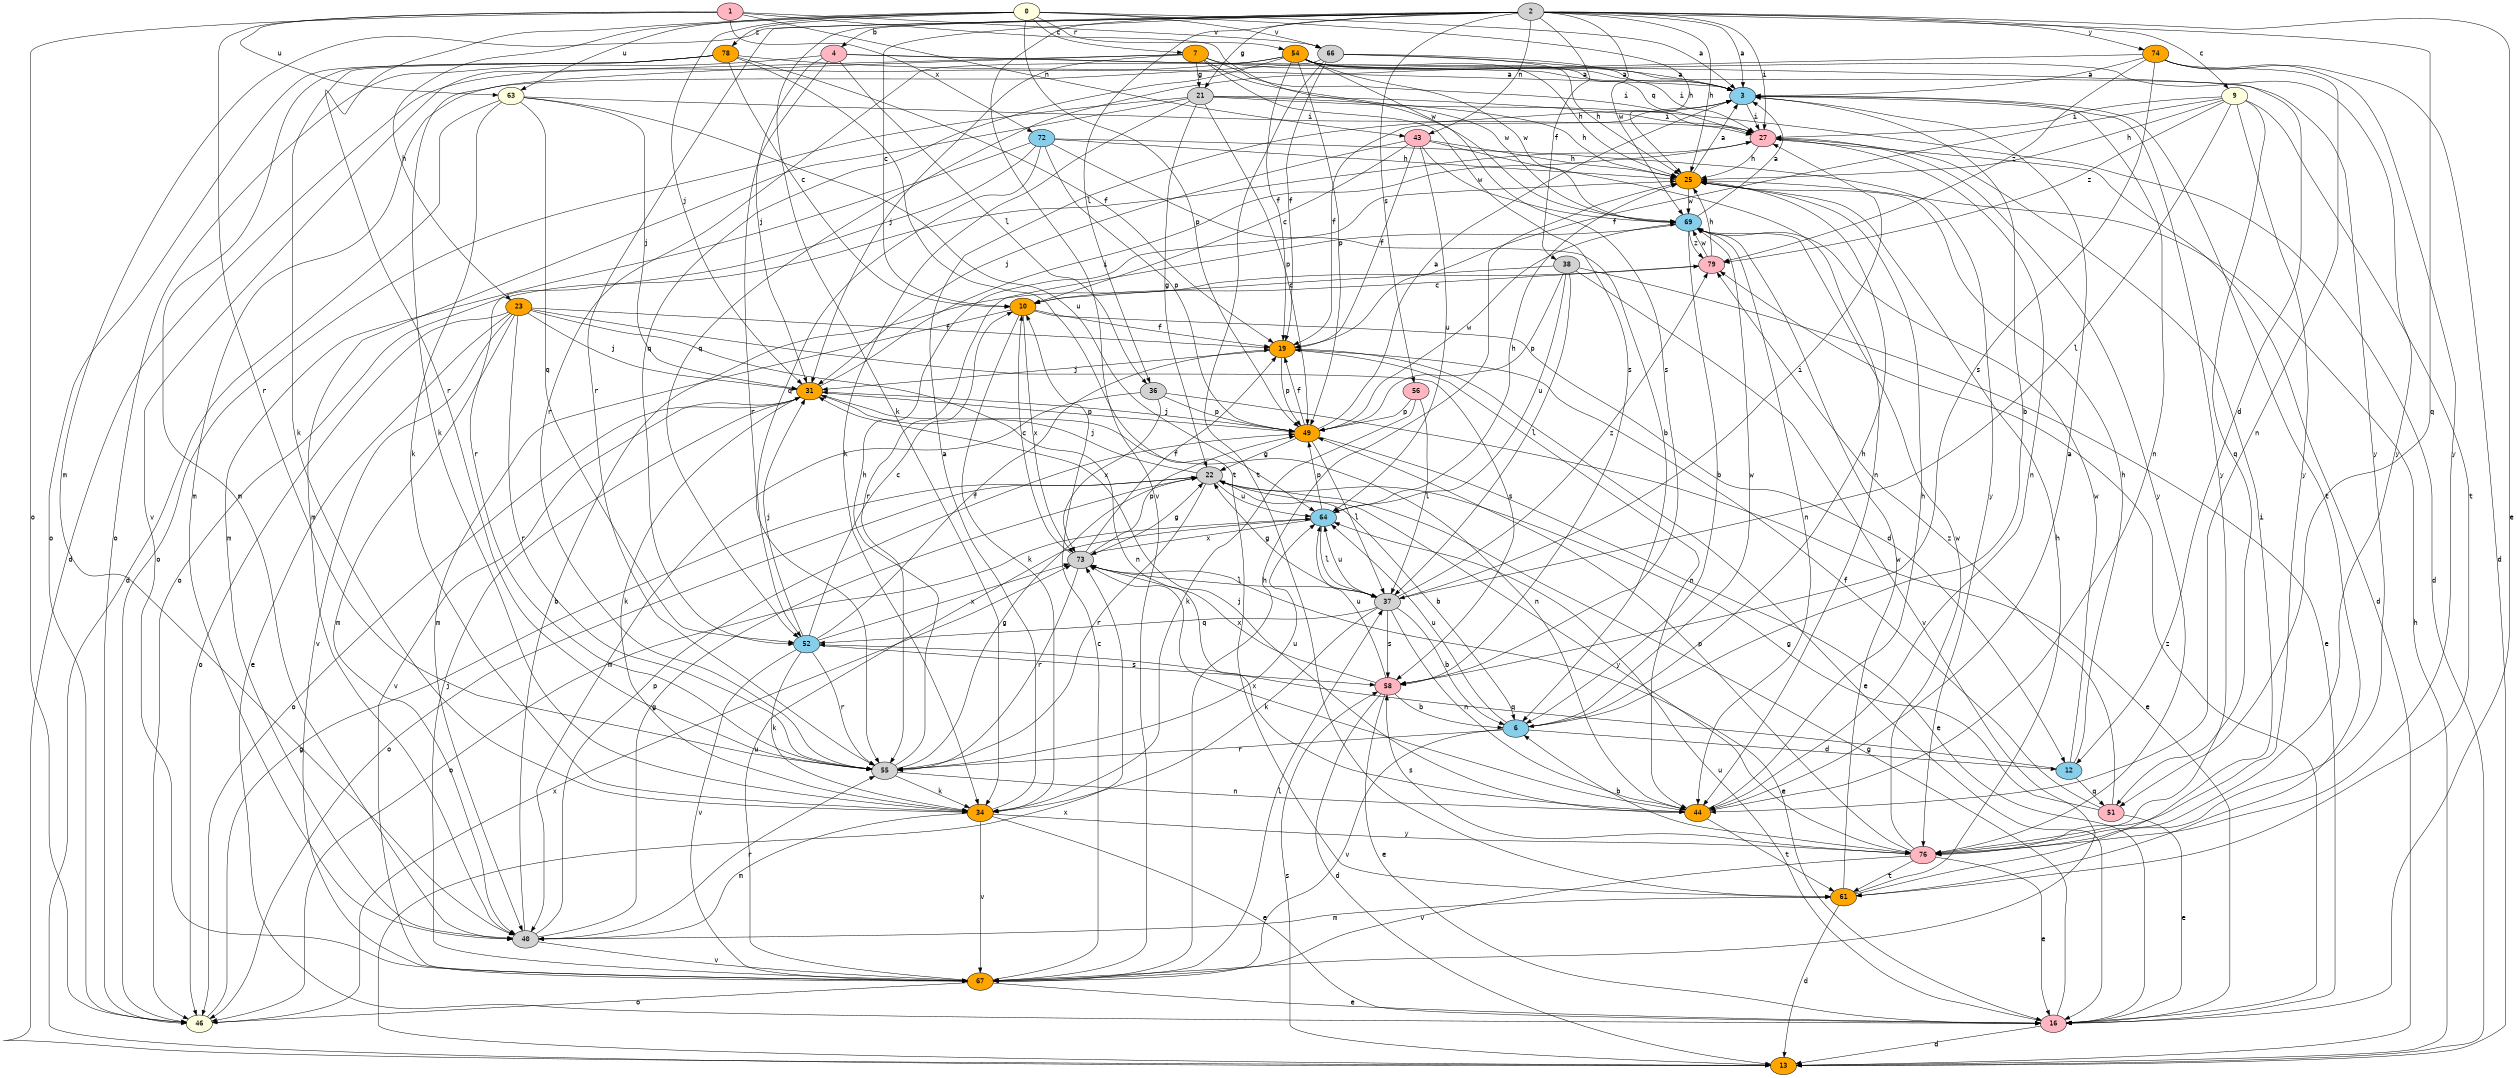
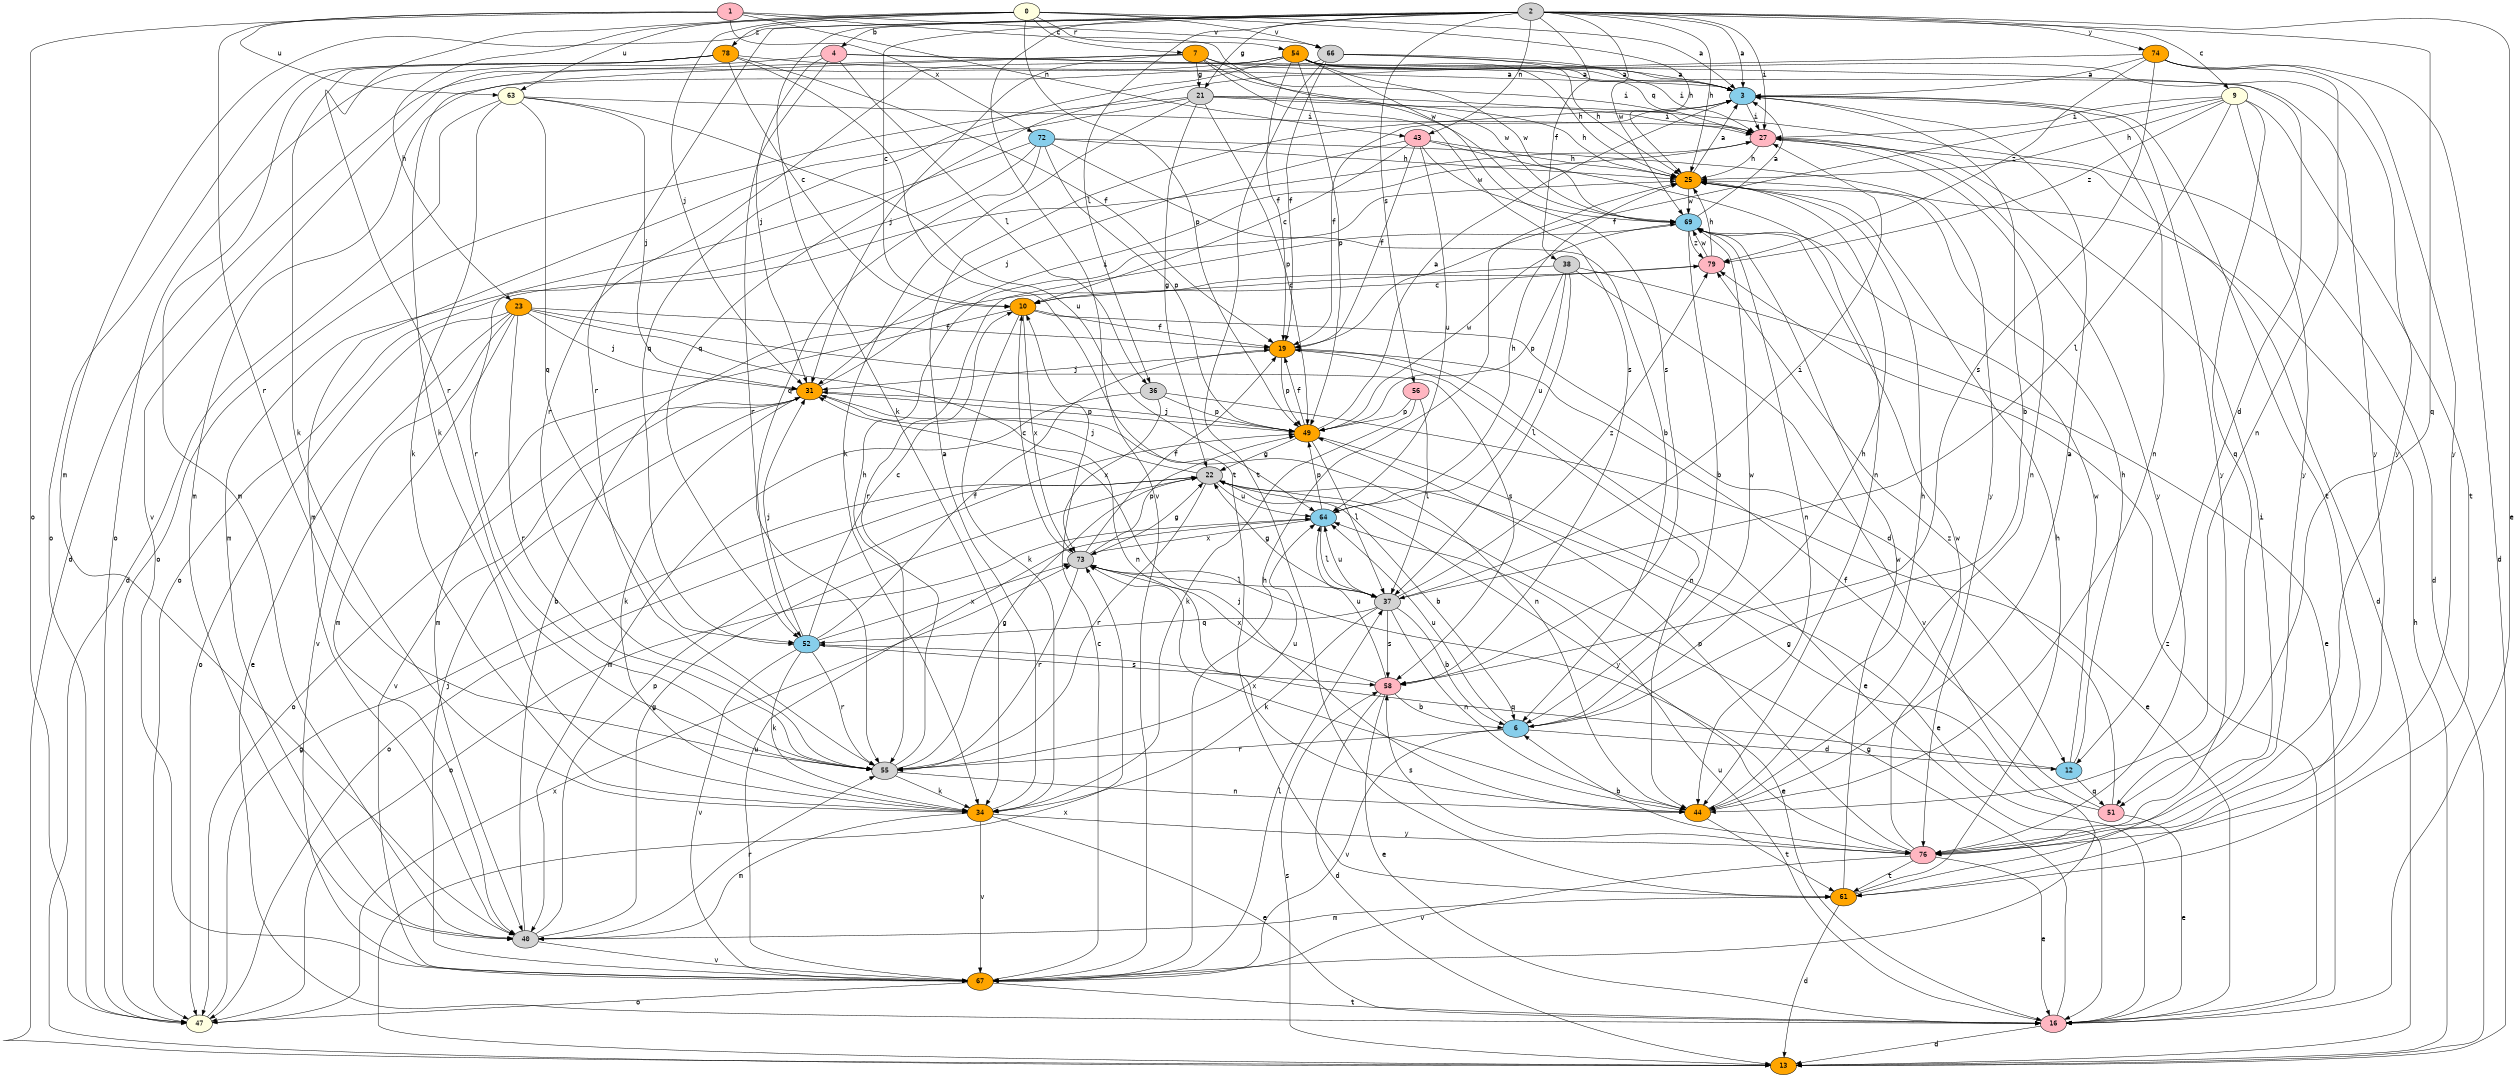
edge "67" -> "16": label "e" -> "t"
node "46": label "46" -> "47"
